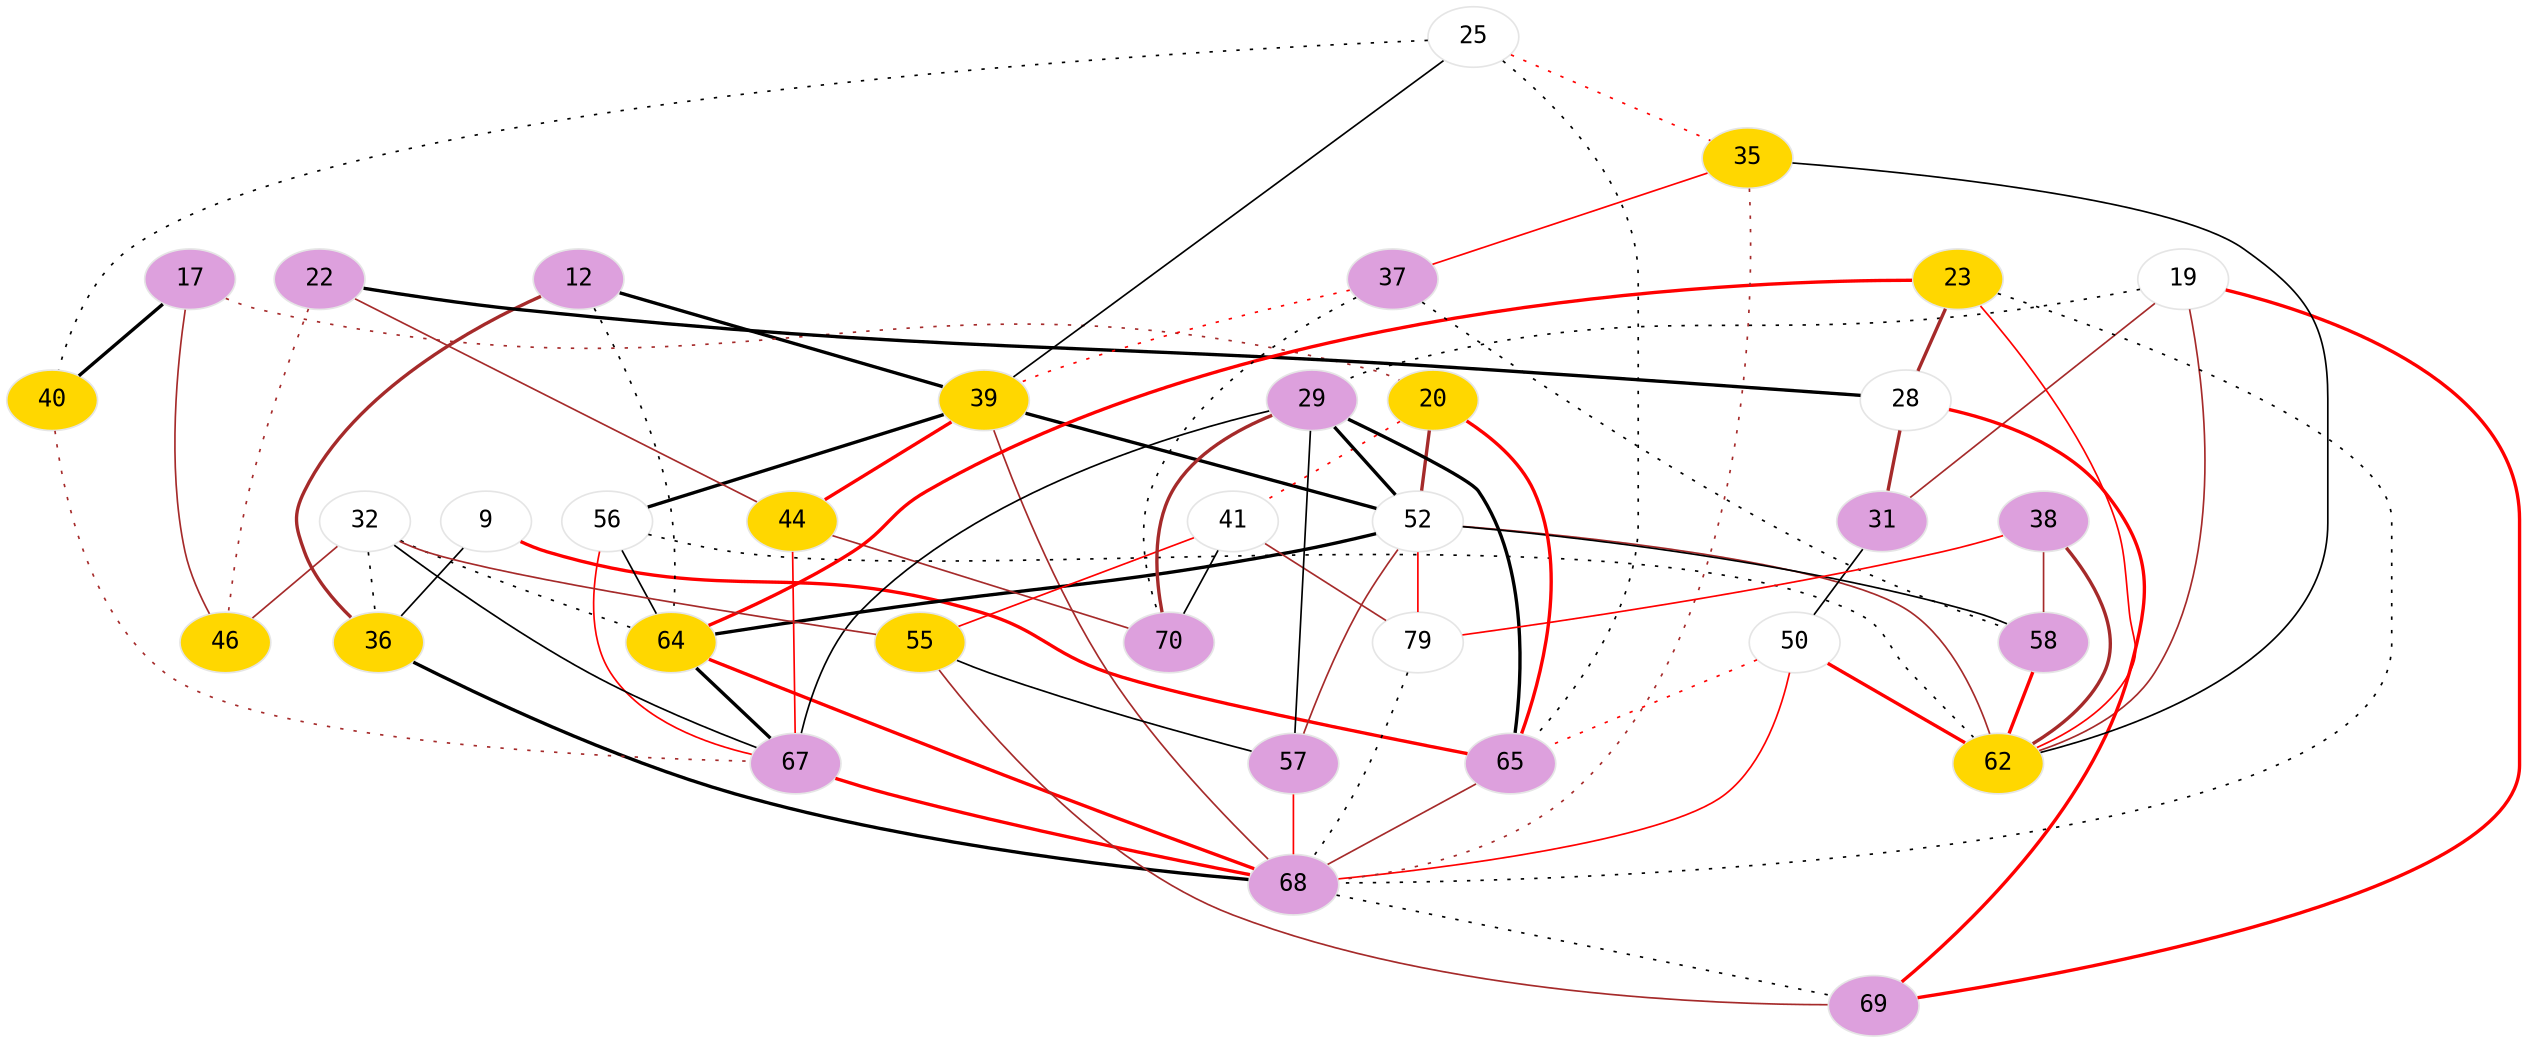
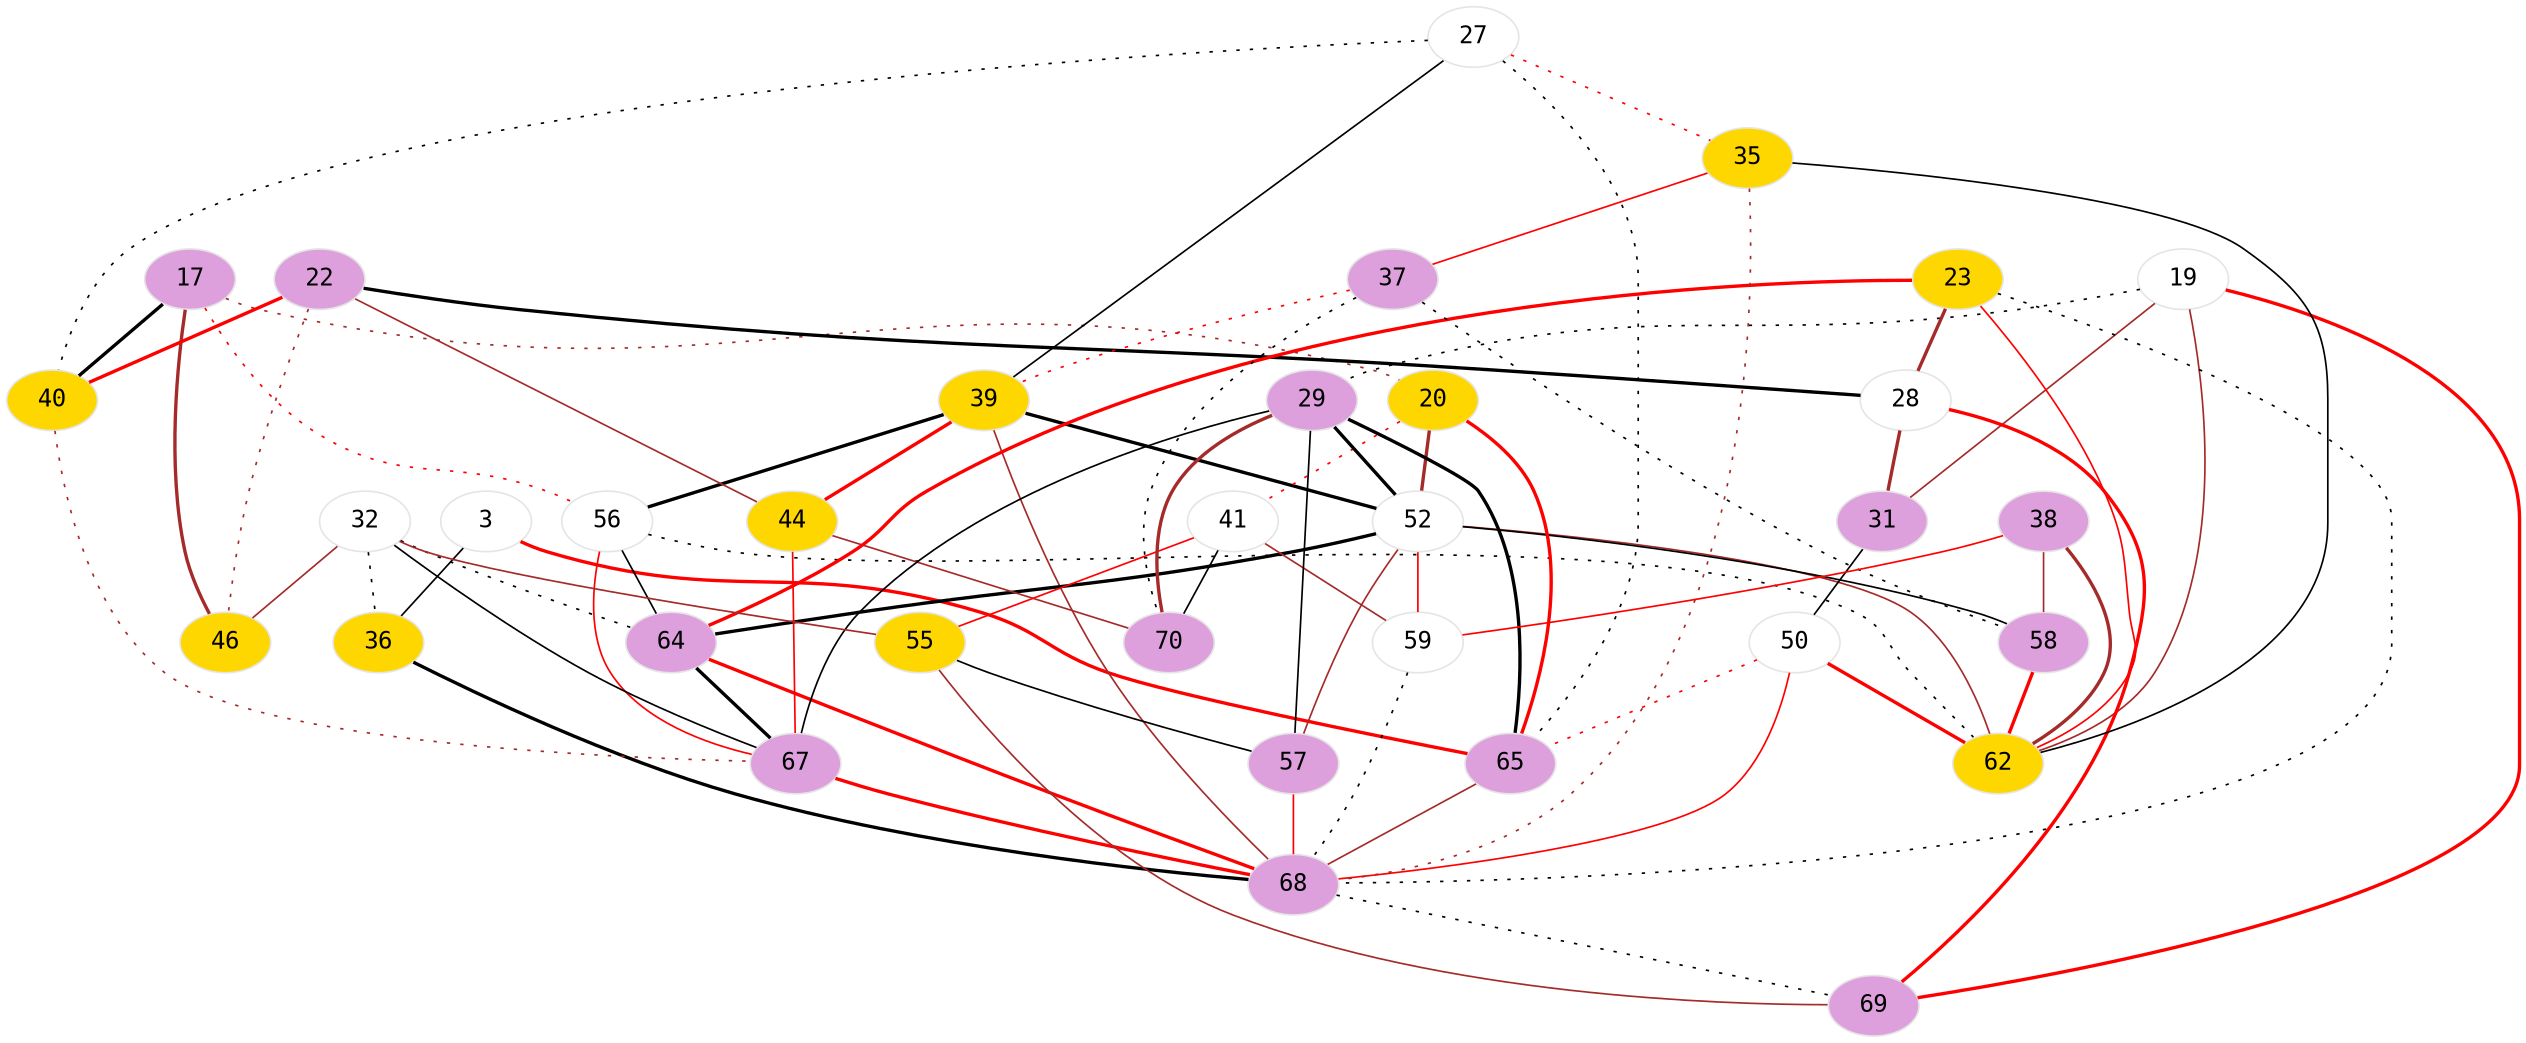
node "25": label "25" -> "27"
node "12": removed
edge "22" -- "40": added
edge "17" -- "56": added
edge "17" -- "46": style solid -> bold
node "9": label "9" -> "3"
node "64": fillcolor gold -> plum
node "79": label "79" -> "59"
